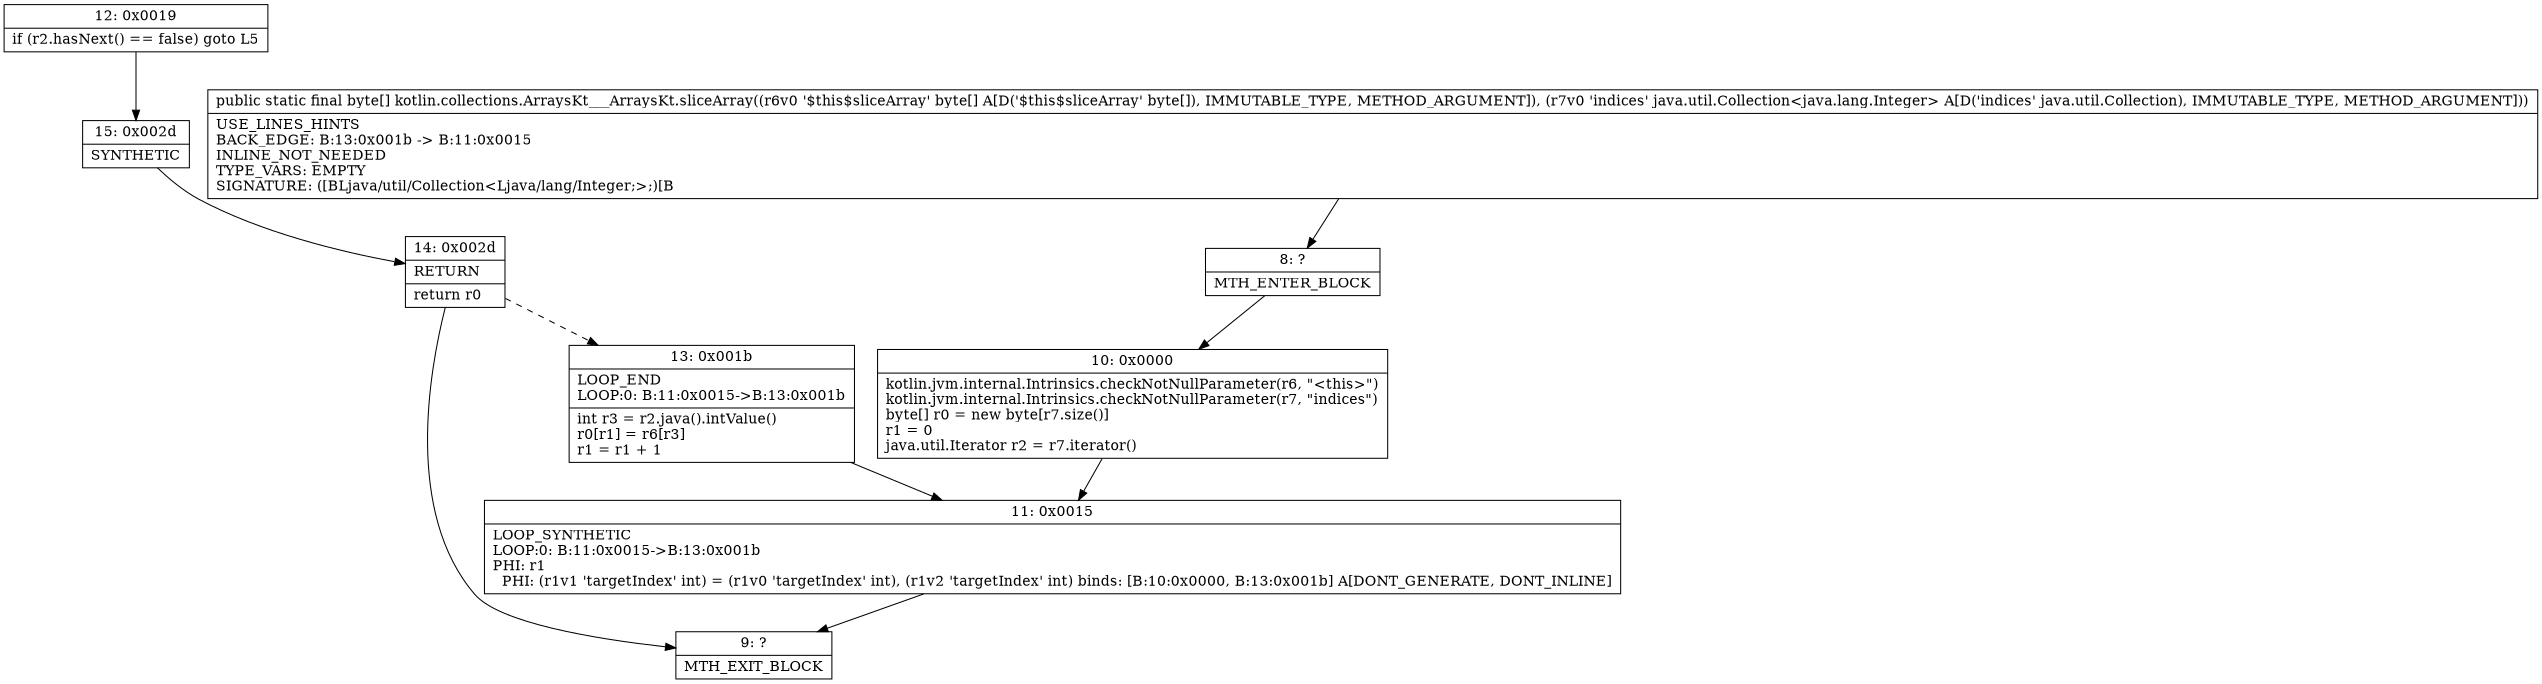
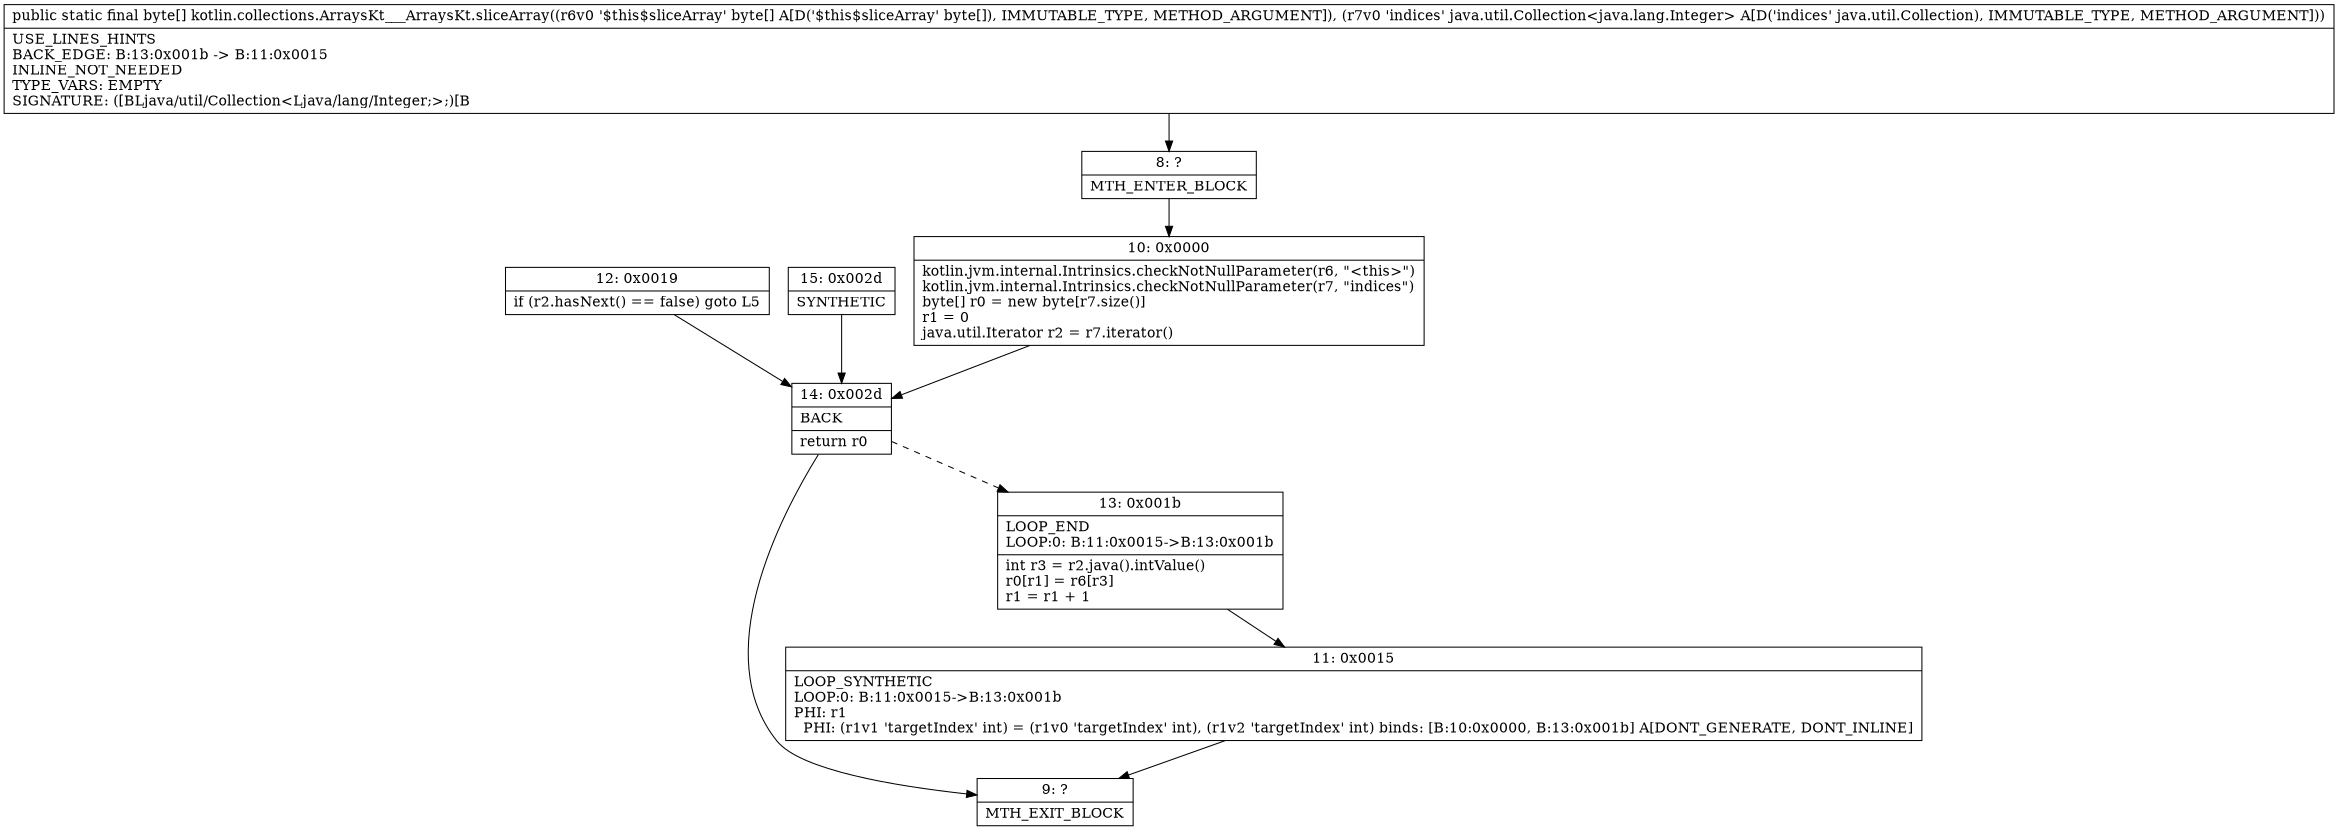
edge "12: 0x0019" -> "15: 0x002d": now "12: 0x0019" -> "14: 0x002d"
node "14: 0x002d": text "RETURN" -> "BACK"
edge "10: 0x0000" -> "11: 0x0015": now "10: 0x0000" -> "14: 0x002d"
